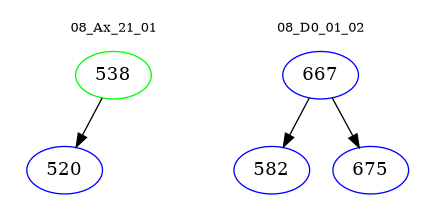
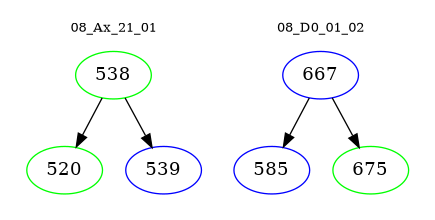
node "520": color blue -> green
node "539": added
node "582": label "582" -> "585"
node "675": color blue -> green
